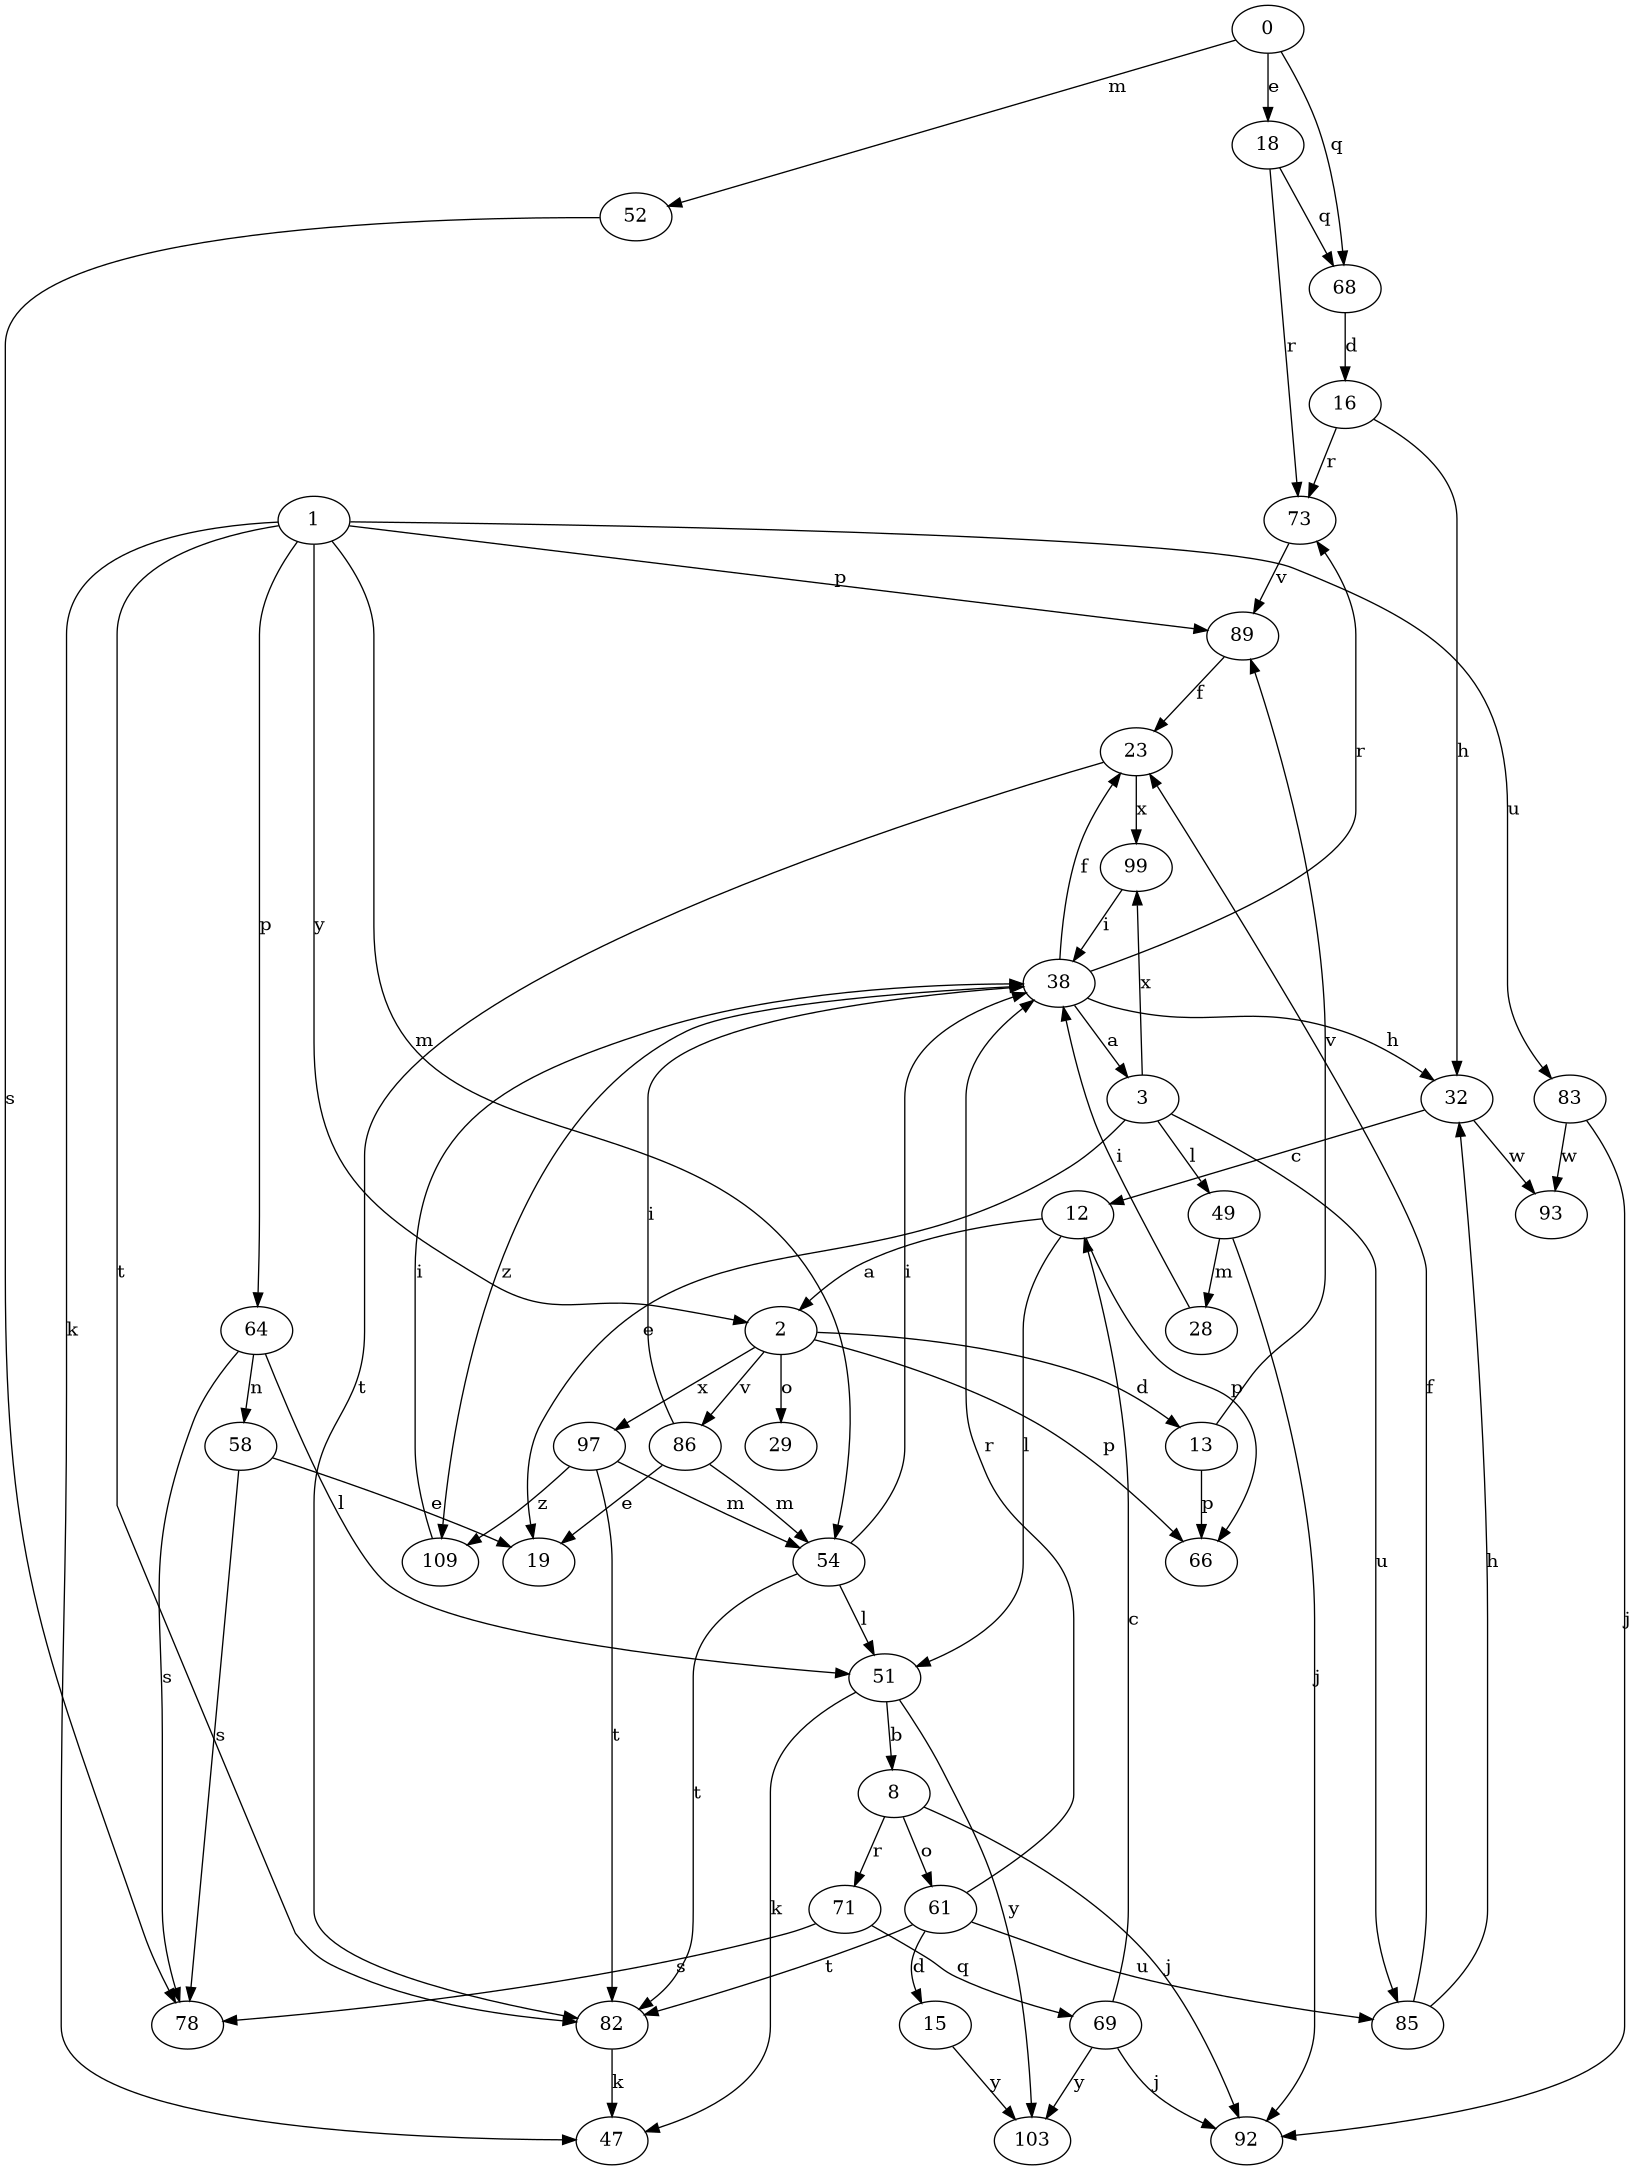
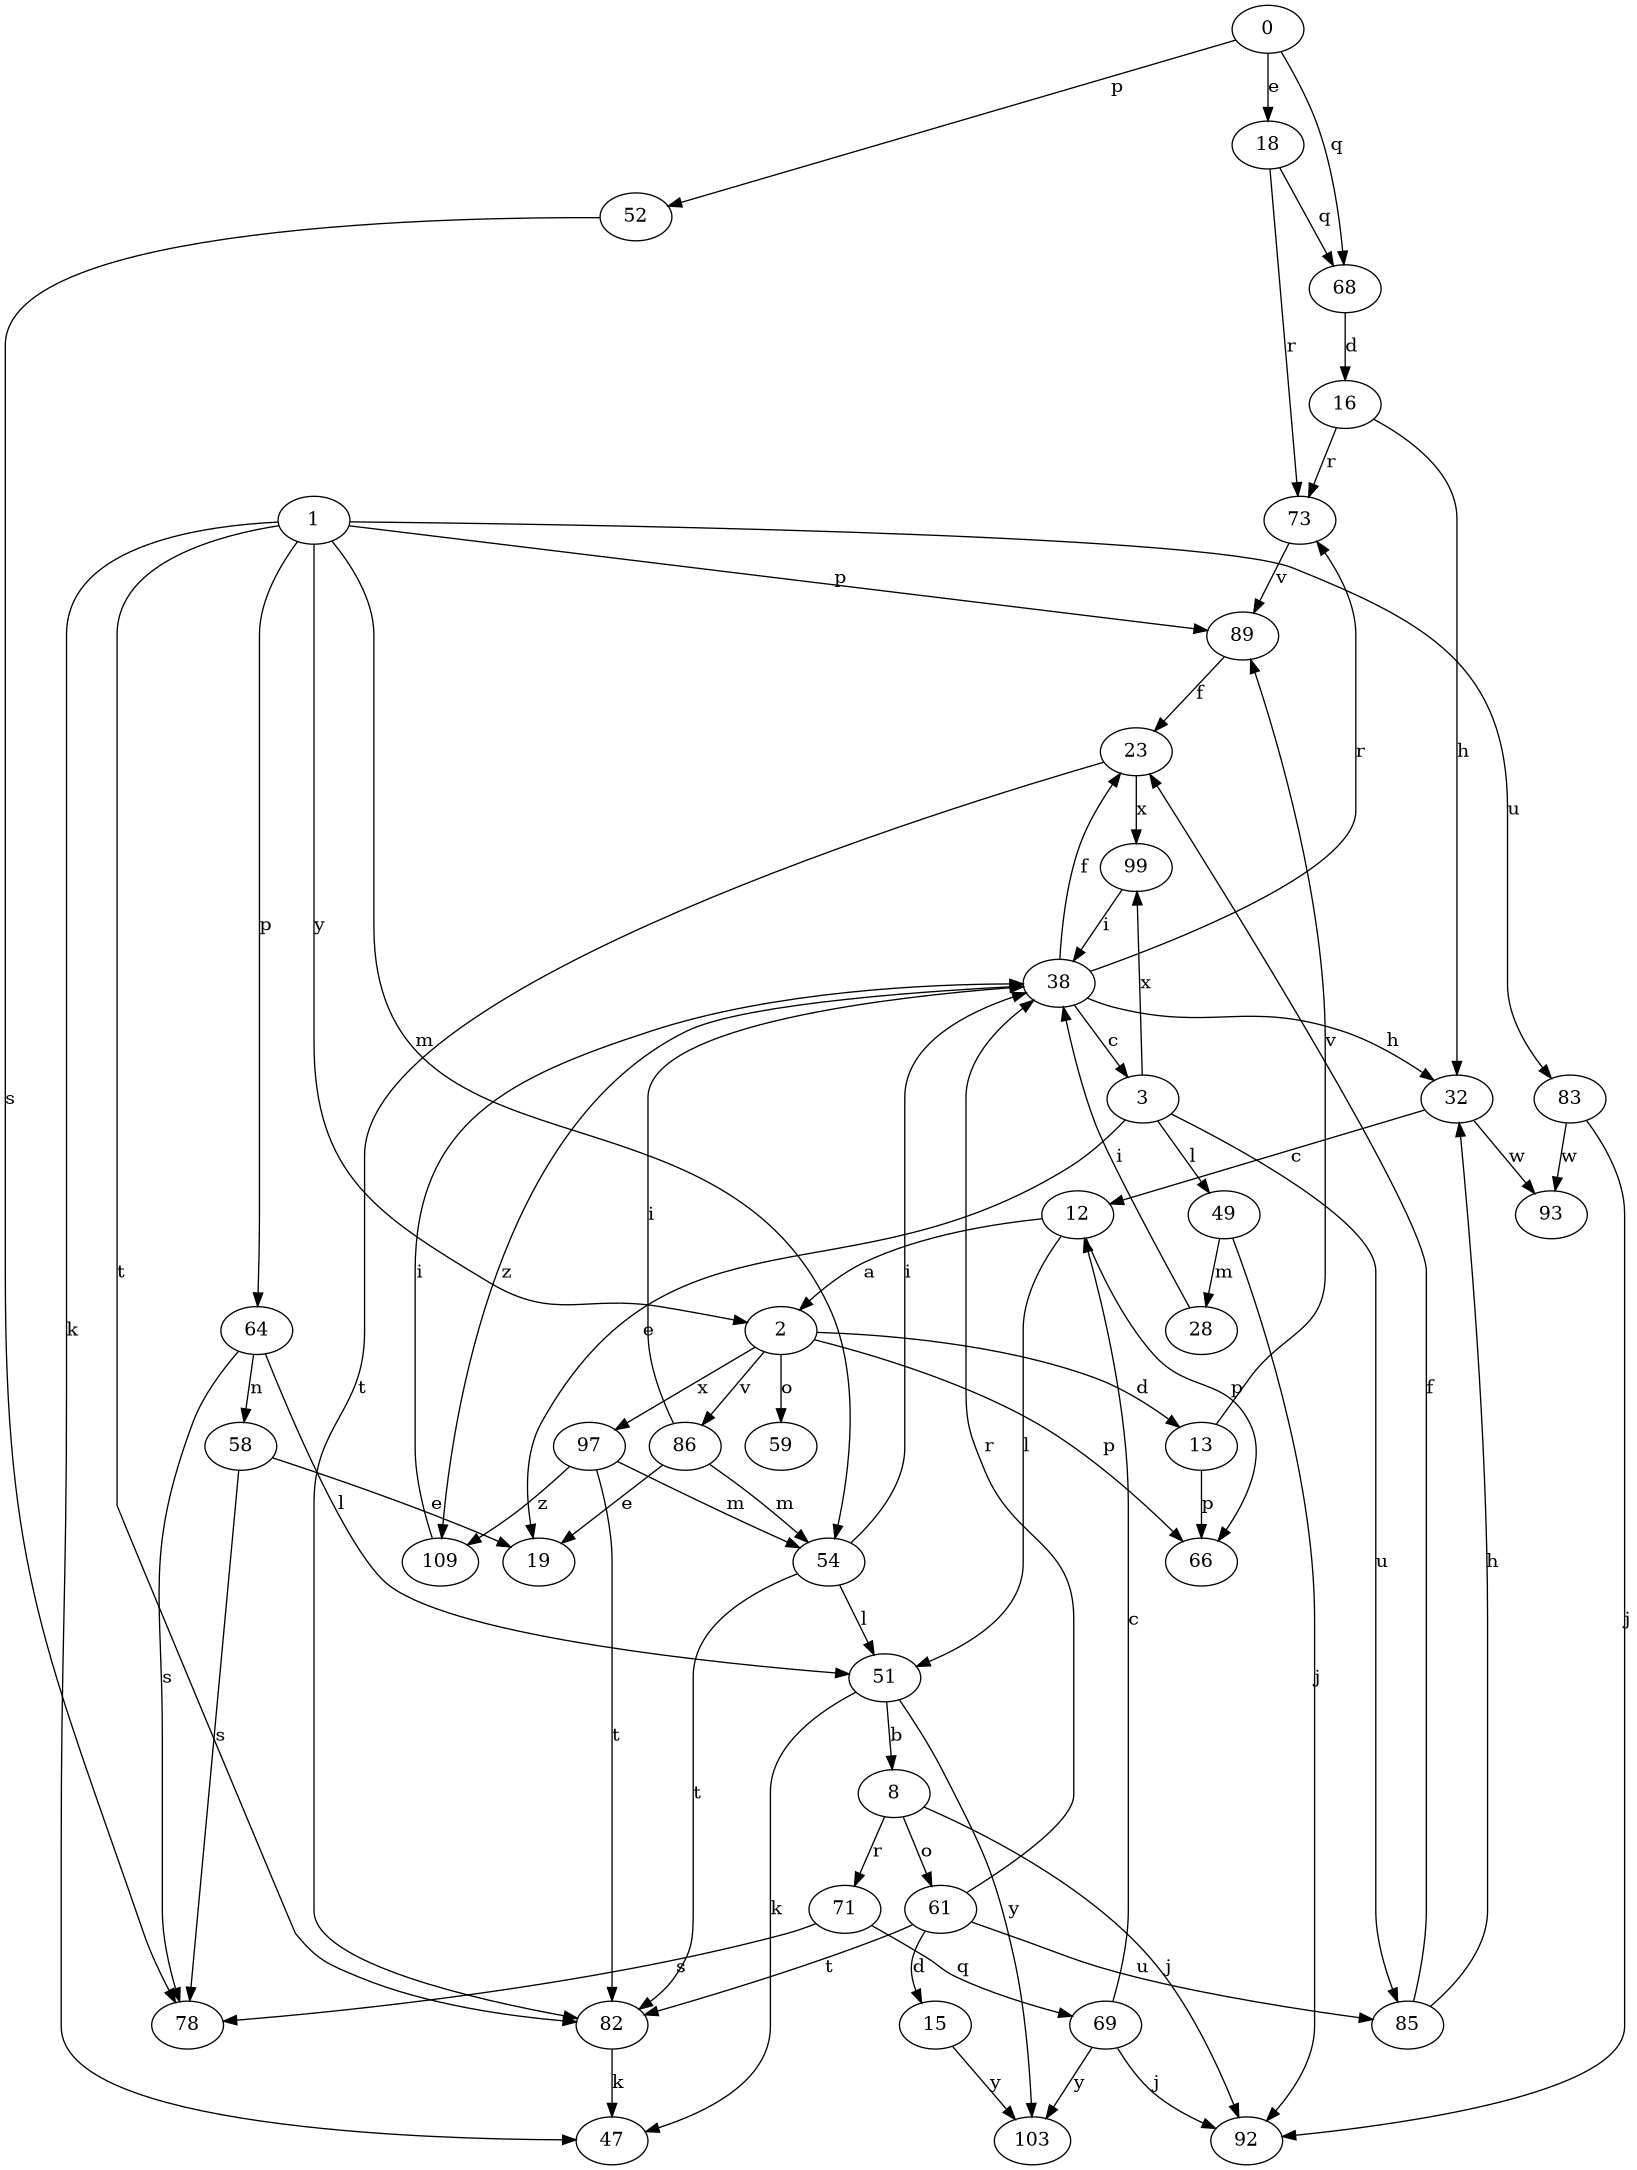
edge "0" -> "52": label "m" -> "p"
edge "38" -> "3": label "a" -> "c"
node "29": label "29" -> "59"
